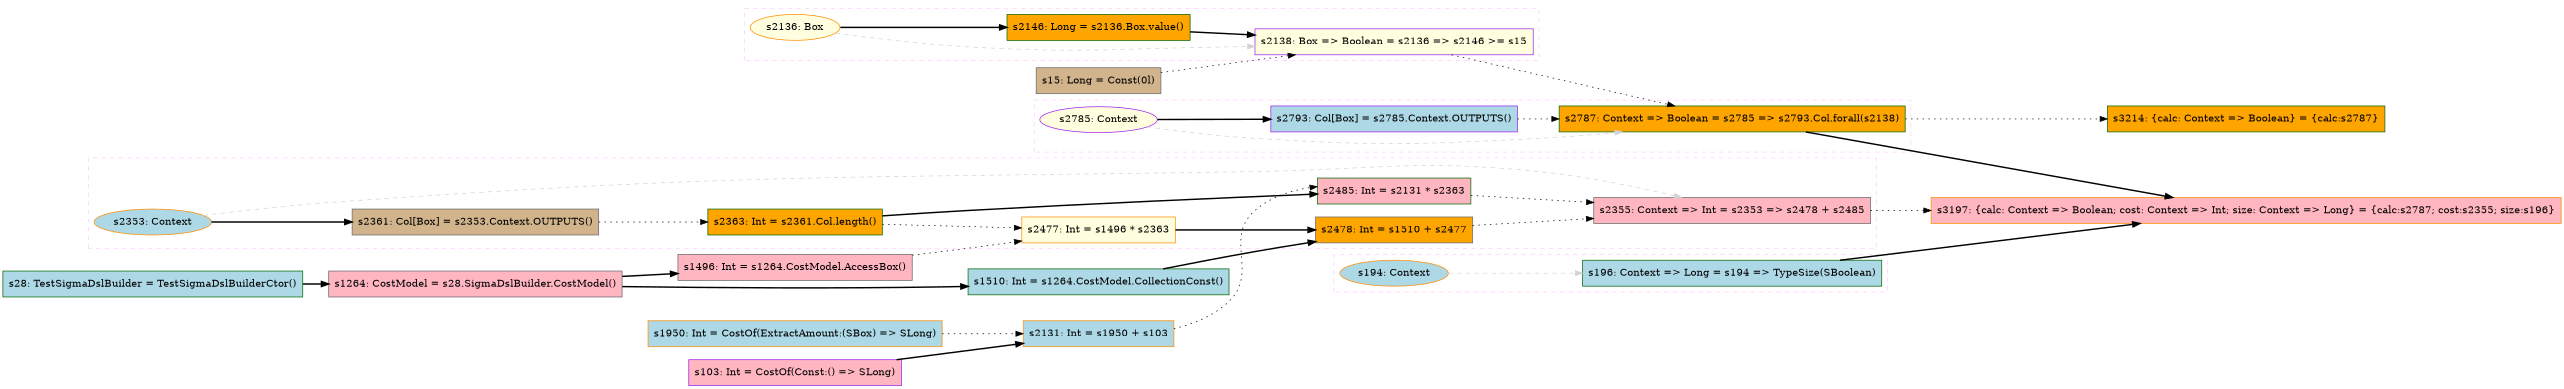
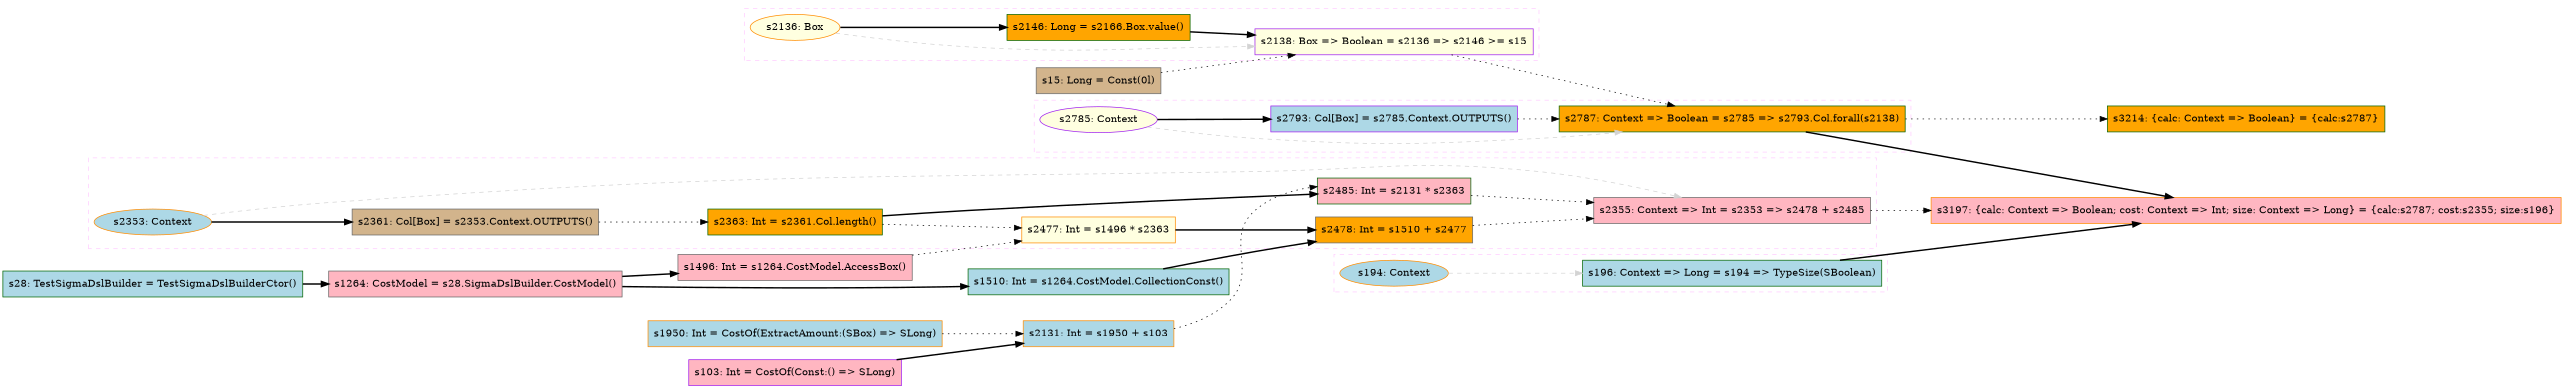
node "s2146: Long = s2136.Box.value()": label "s2146: Long = s2136.Box.value()" -> "s2146: Long = s2166.Box.value()"
